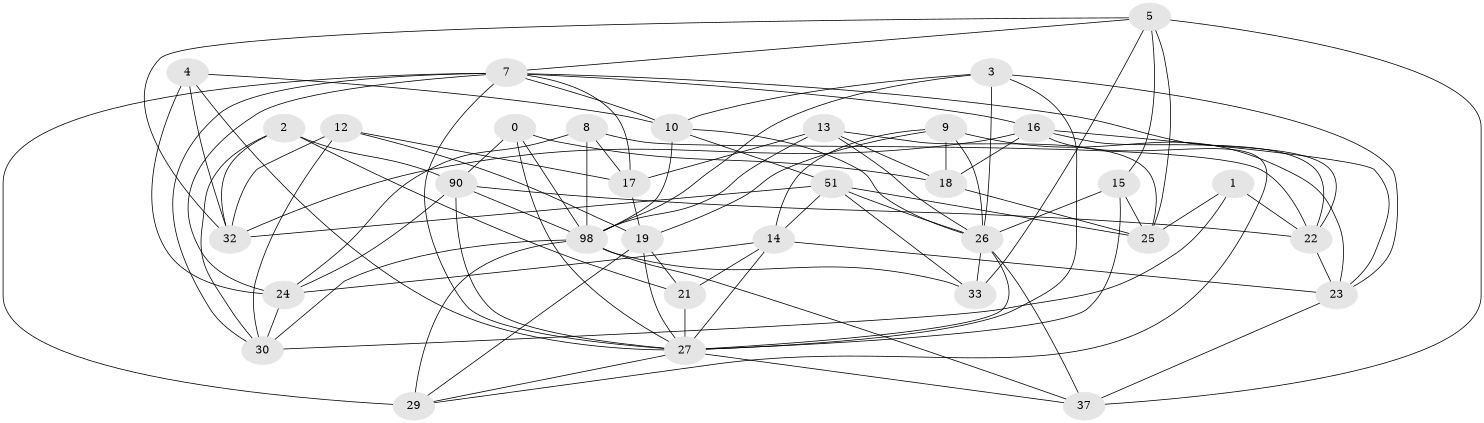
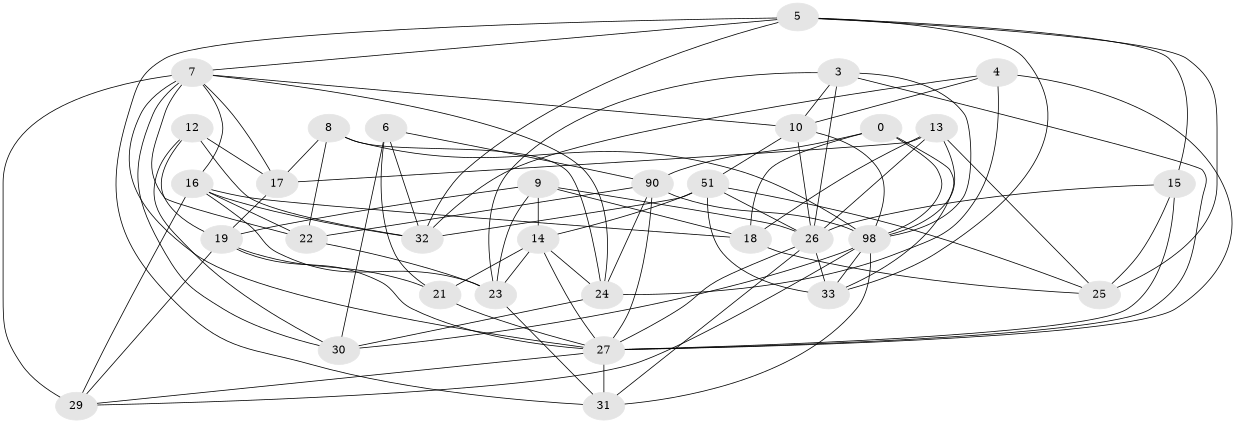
node "2": label "2" -> "6"
node "1": removed
edge "0" -- "27": now "0" -- "33"
node "37": label "37" -> "31"
